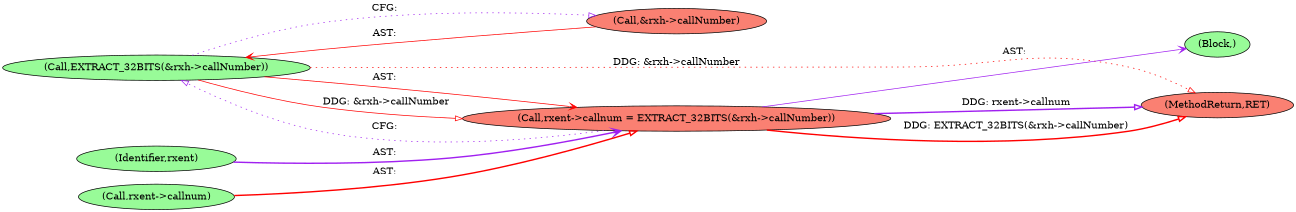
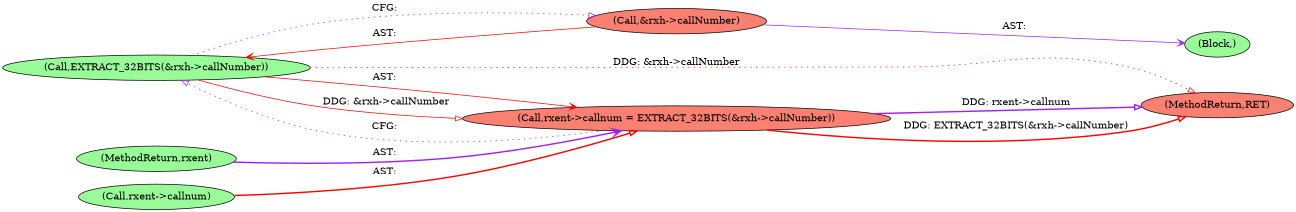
edge "(Call,rxent->callnum = EXTRACT_32BITS(&rxh->callNumber))" -> "(Block,)": now "(Call,&rxh->callNumber)" -> "(Block,)"
node "(Identifier,rxent)": label "(Identifier,rxent)" -> "(MethodReturn,rxent)"
